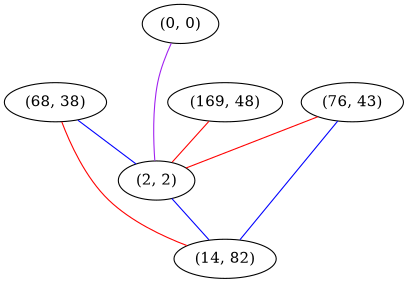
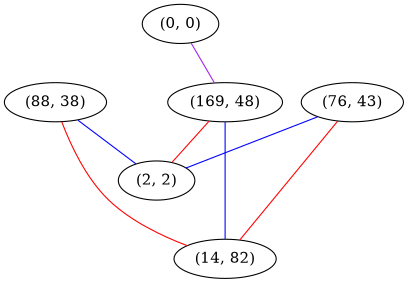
edge "(0, 0)" -- "(2, 2)": now "(0, 0)" -- "(169, 48)"
node "(68, 38)": label "(68, 38)" -> "(88, 38)"
edge "(76, 43)" -- "(2, 2)": color red -> blue
edge "(76, 43)" -- "(14, 82)": color blue -> red
edge "(2, 2)" -- "(14, 82)": now "(169, 48)" -- "(14, 82)"
